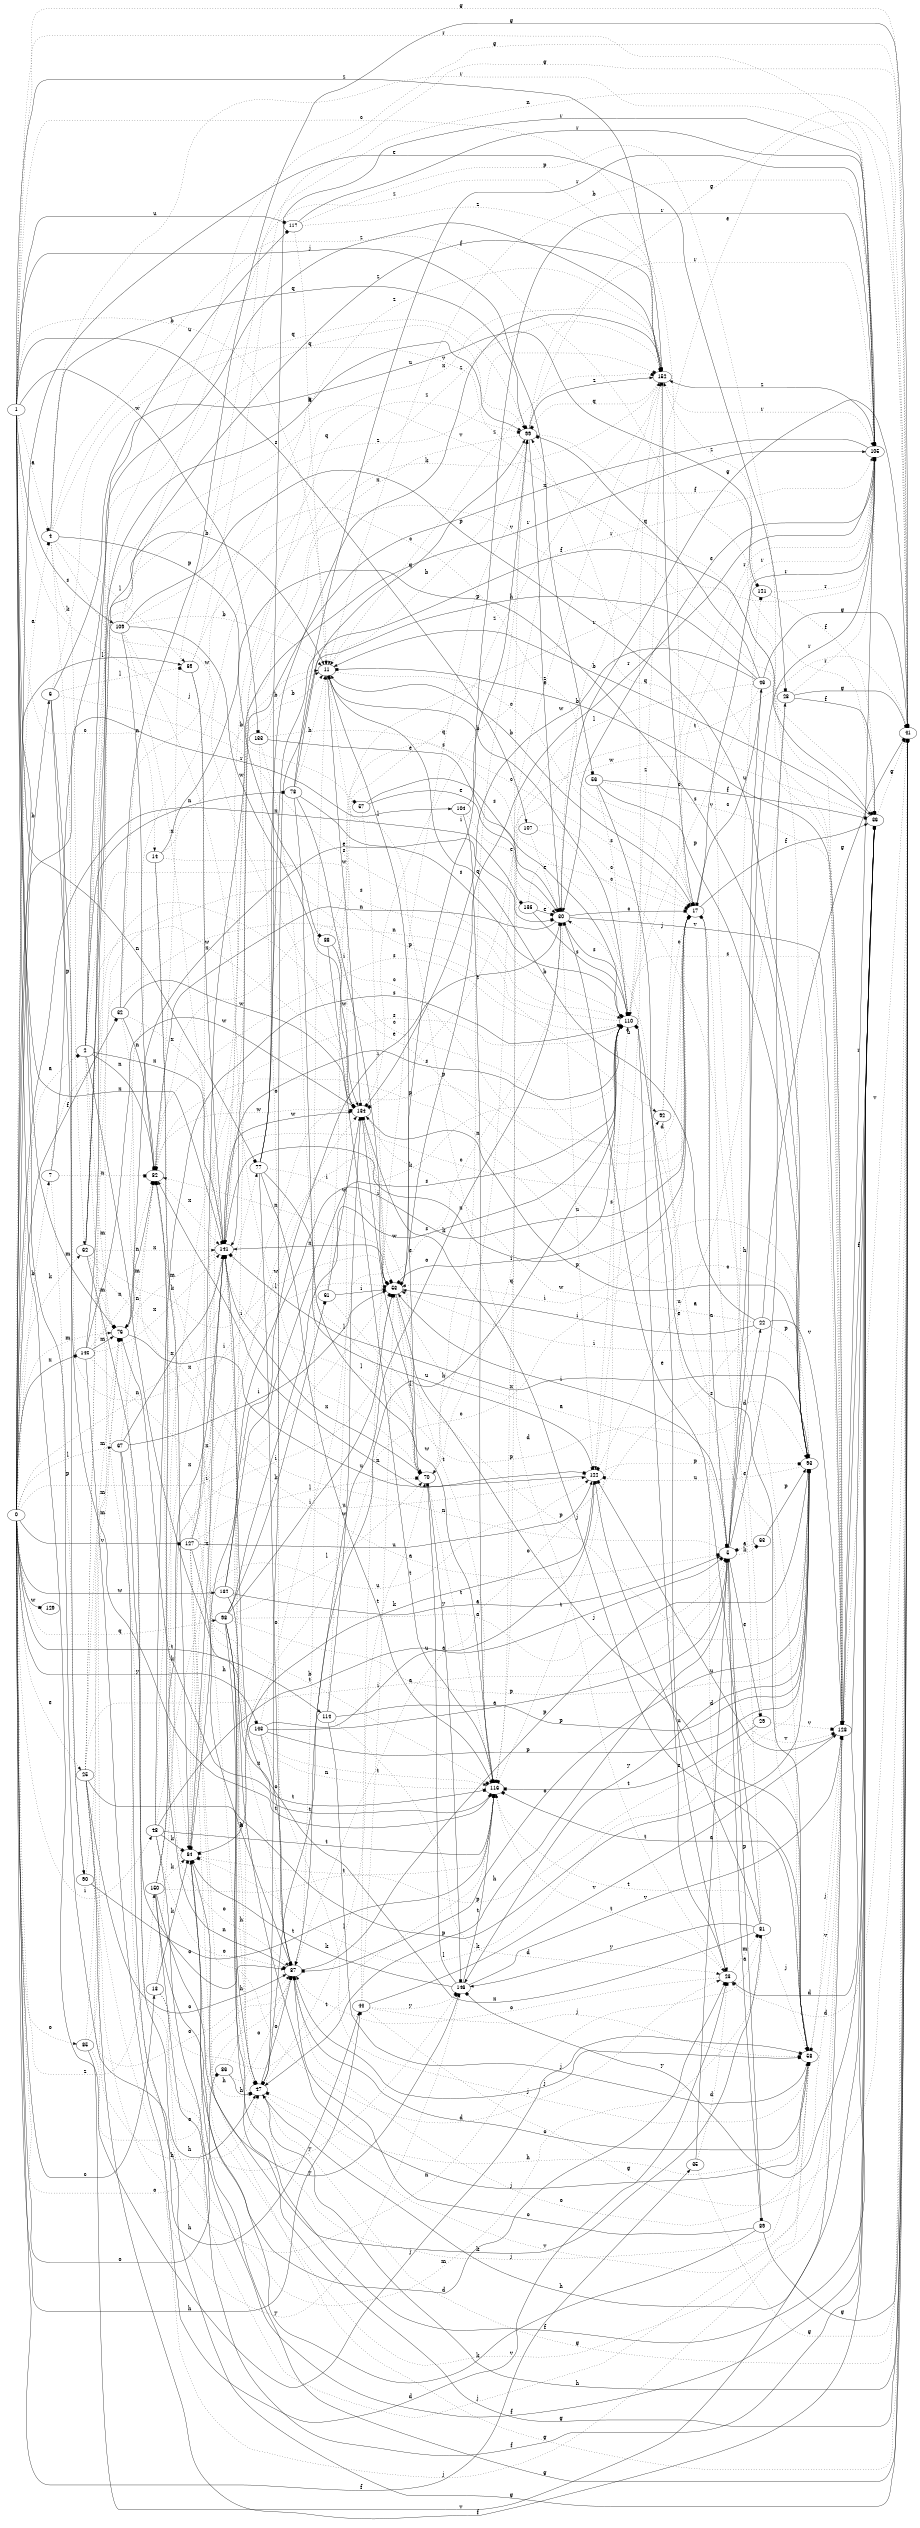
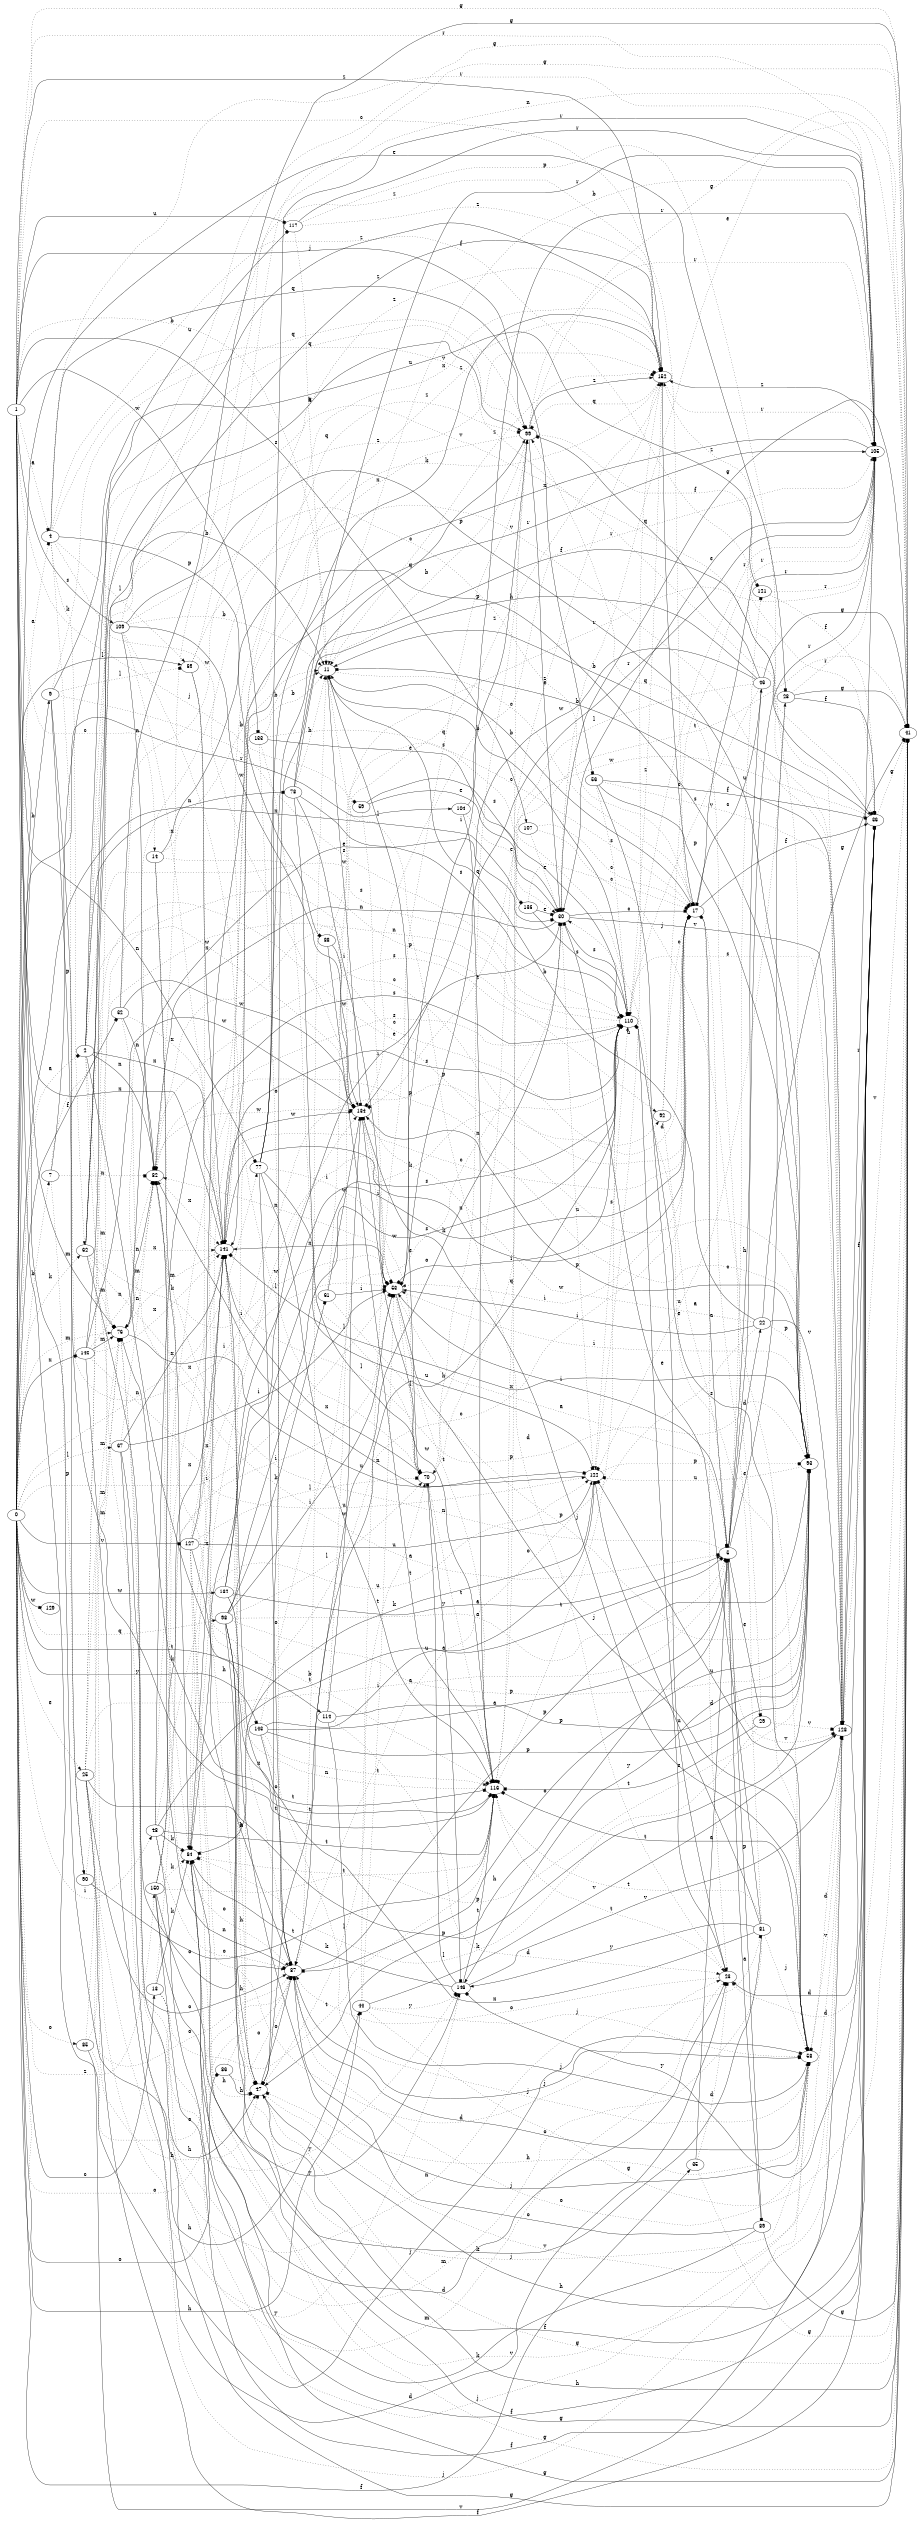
node "6": label "6" -> "9"
node "57": label "57" -> "59"
node "63": removed
edge "128" -> "58": label "j" -> "d"
edge "23" -> "81": now "23" -> "76"
